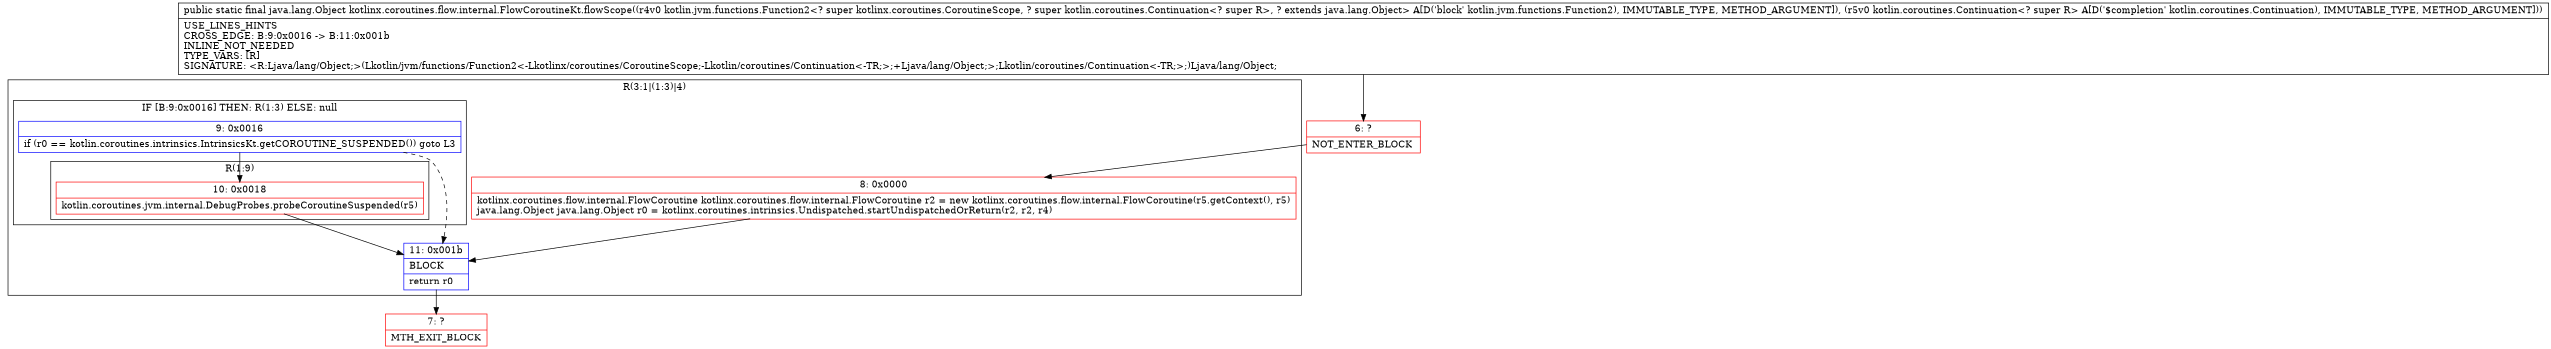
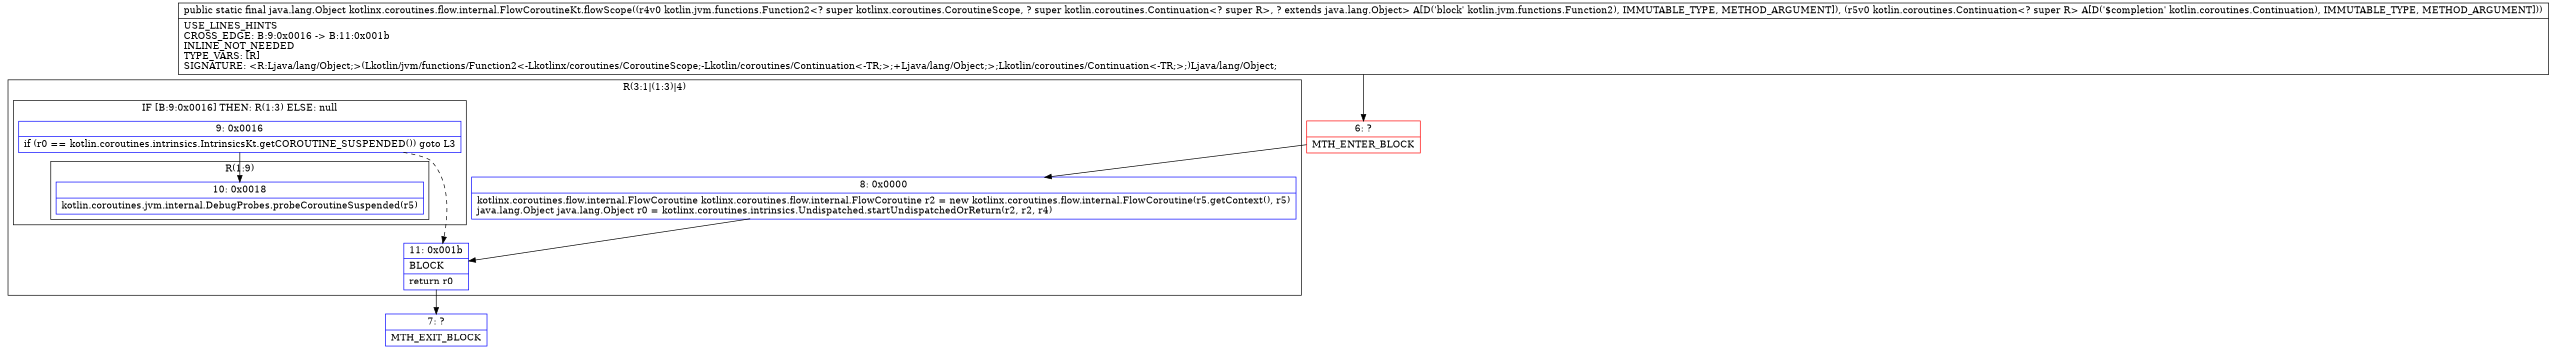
node "6: ?": text "NOT_ENTER_BLOCK" -> "MTH_ENTER_BLOCK"
node "10: 0x0018": color red -> blue
node "8: 0x0000": color red -> blue
edge "10: 0x0018" -> "11: 0x001b": removed
node "7: ?": color red -> blue
